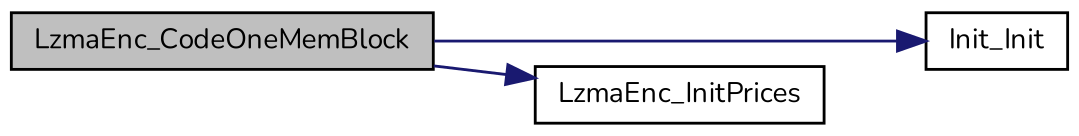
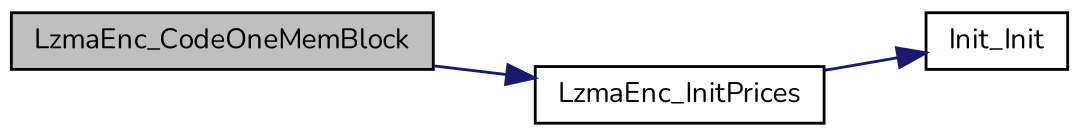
edge "LzmaEnc_CodeOneMemBlock" -> "Init_Init": now "LzmaEnc_InitPrices" -> "Init_Init"
